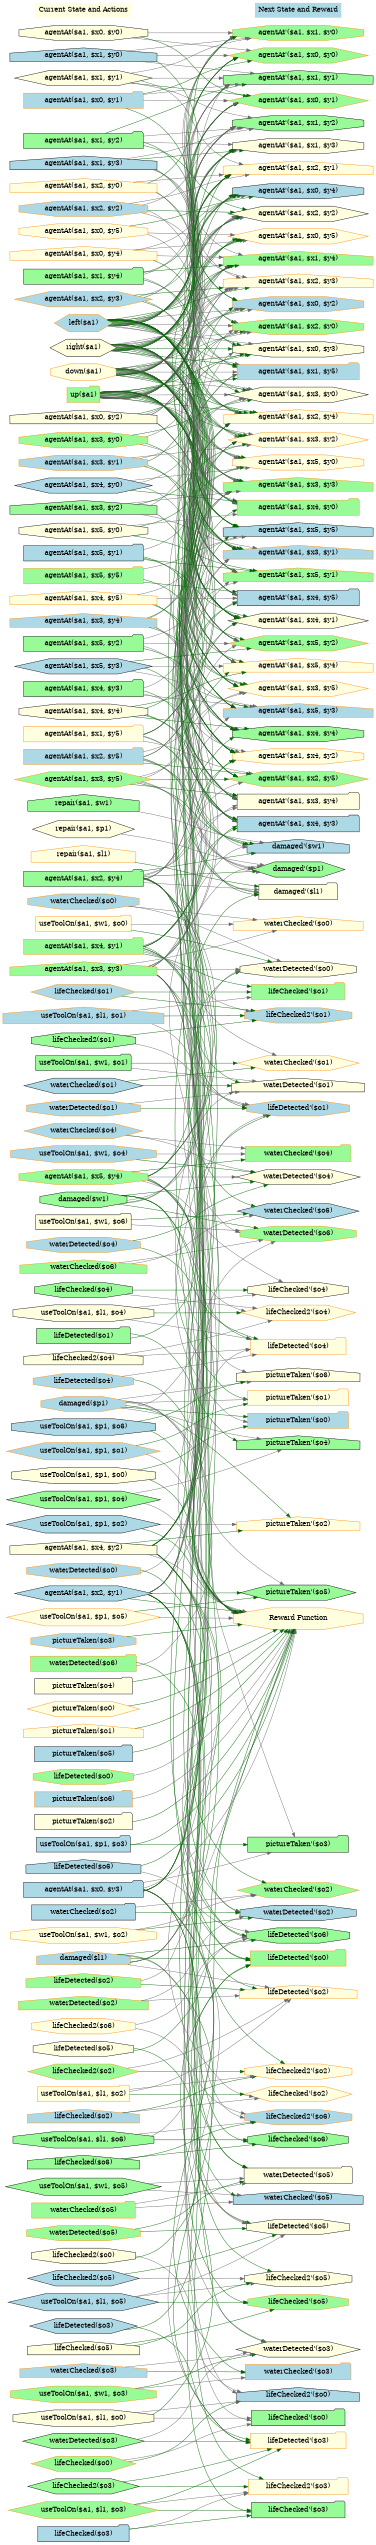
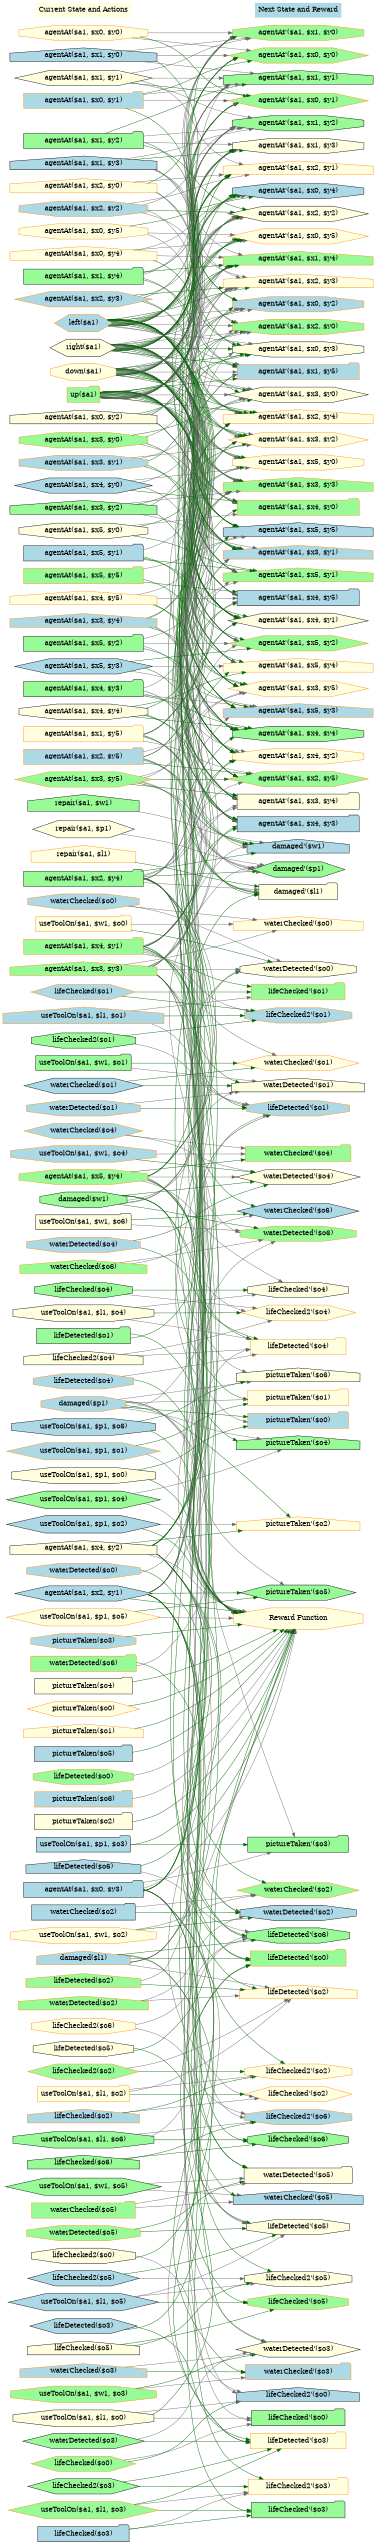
node "agentAt($a1, $x0, $y0)": color black -> darkorange
edge "left($a1)" -> "agentAt'($a1, $x4, $y0)": removed
edge "agentAt($a1, $x4, $y3)" -> "agentAt'($a1, $x4, $y4)": added
edge "agentAt($a1, $x1, $y5)" -> "damaged'($l1)": added
edge "agentAt($a1, $x4, $y1)" -> "Reward Function": added
